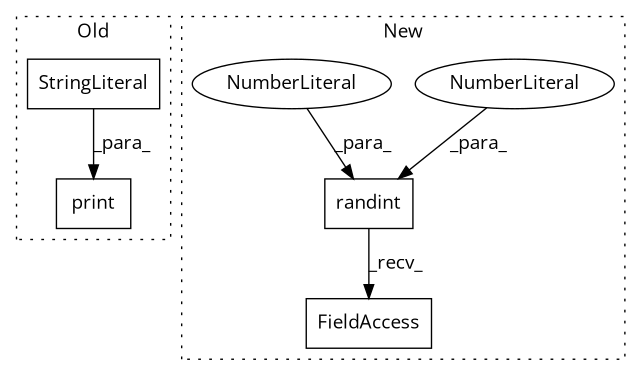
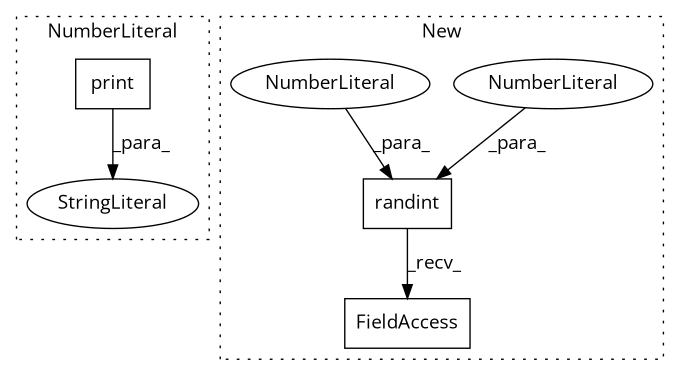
cluster "Old": label "Old" -> "NumberLiteral"
node "StringLiteral": shape box -> ellipse
edge "StringLiteral" -> "print": reversed
